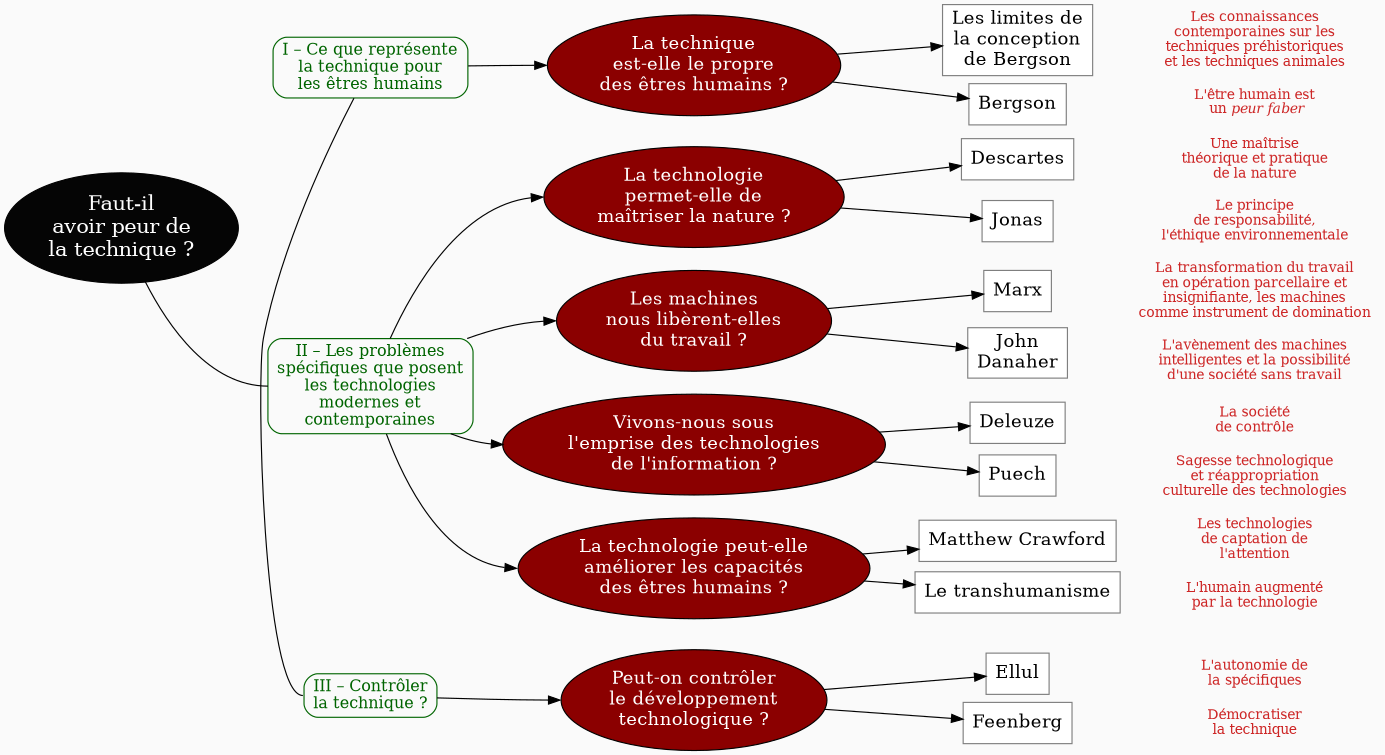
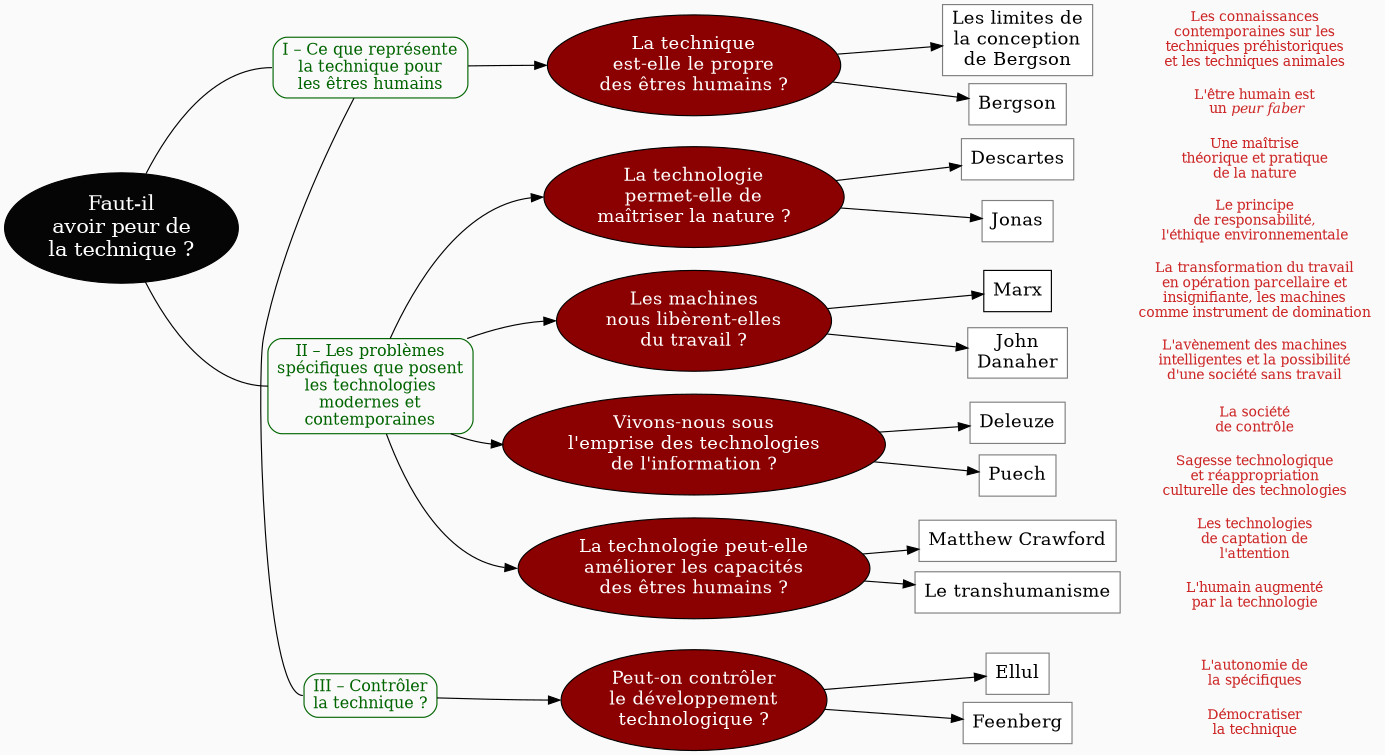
edge "I – Ce que représente la technique pour les êtres humains" -- "Faut-il avoir peur de la technique ?": added
node "Marx": color grey50 -> black
